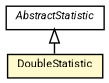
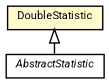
edge "DoubleStatistic" -> "AbstractStatistic": reversed
